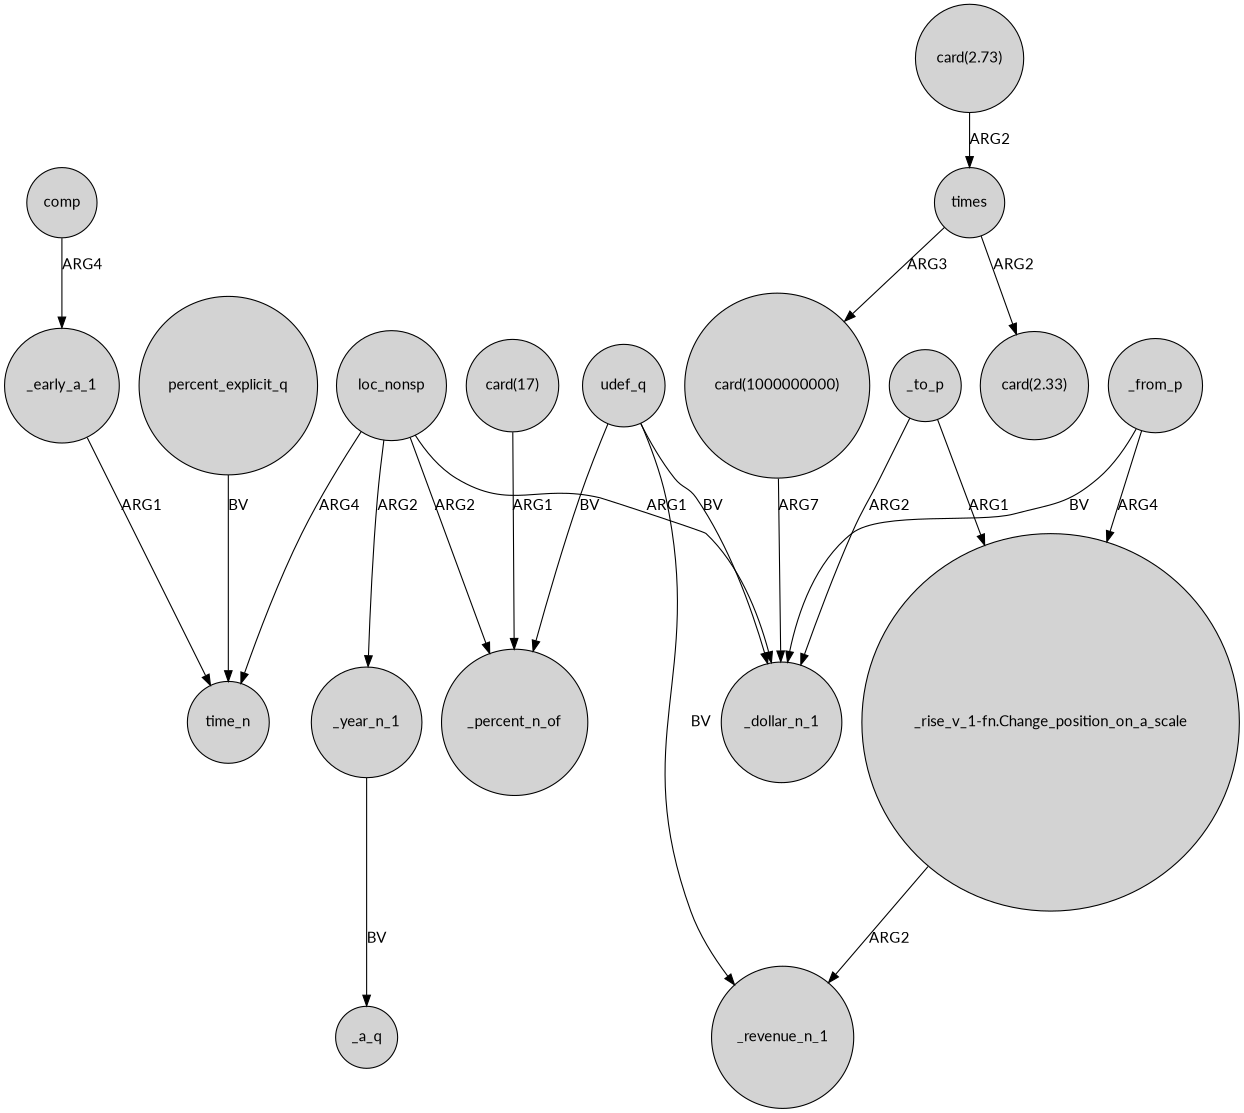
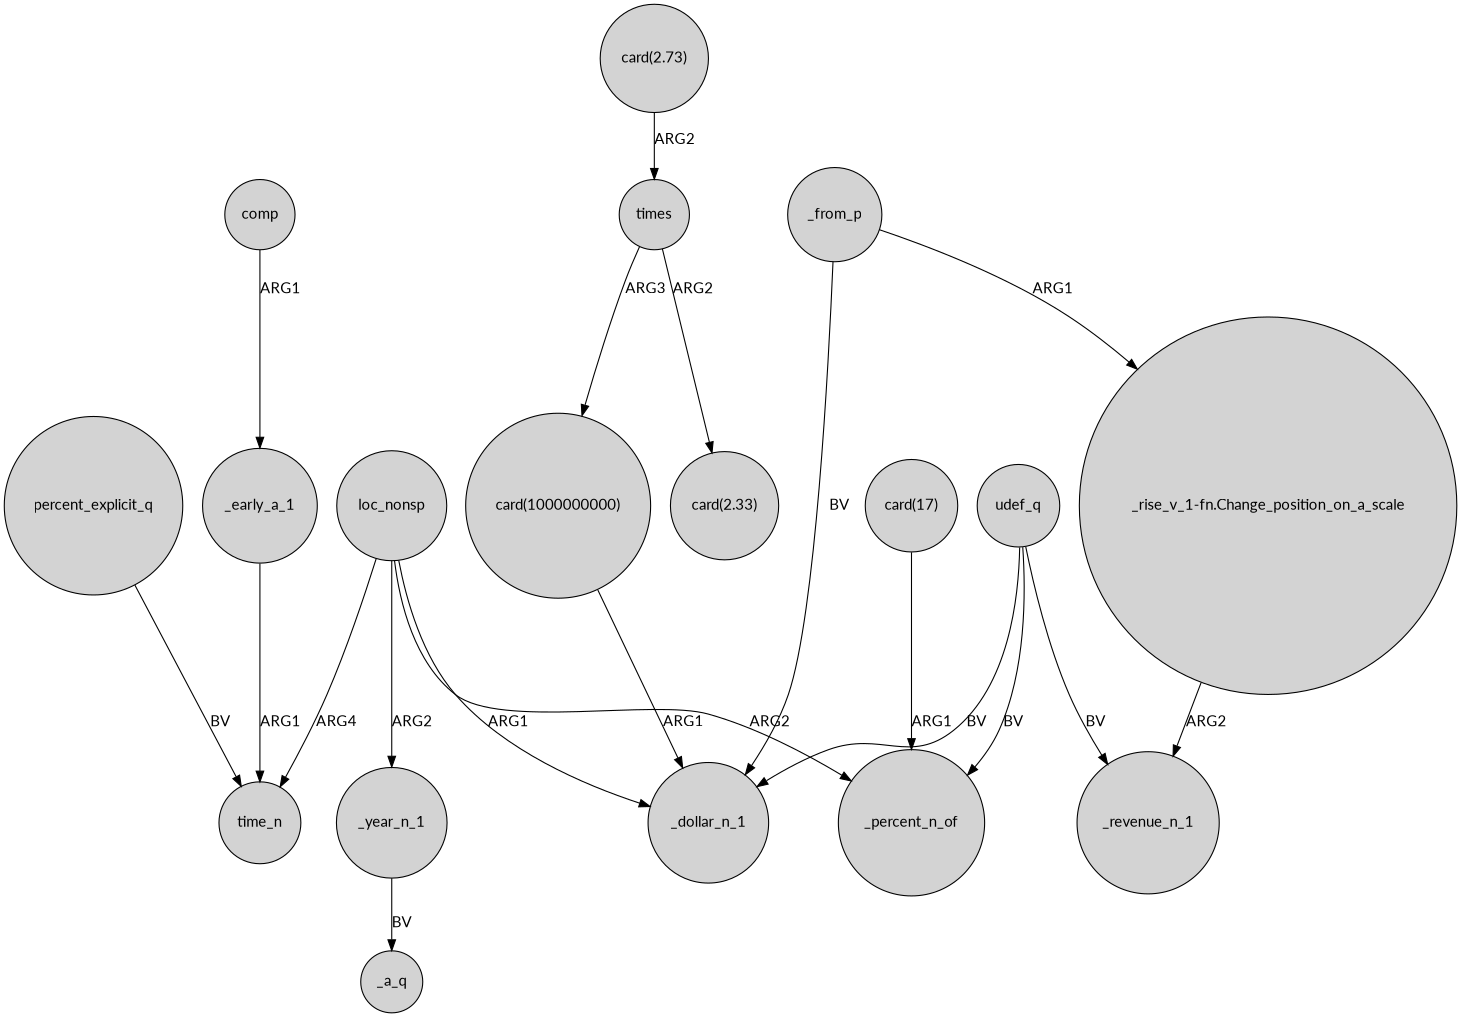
edge "comp" -> "_early_a_1": label "ARG4" -> "ARG1"
node "_to_p": removed
edge "card(1000000000)" -> "_dollar_n_1": label "ARG7" -> "ARG1"
edge "_from_p" -> "_rise_v_1-fn.Change_position_on_a_scale": label "ARG4" -> "ARG1"
